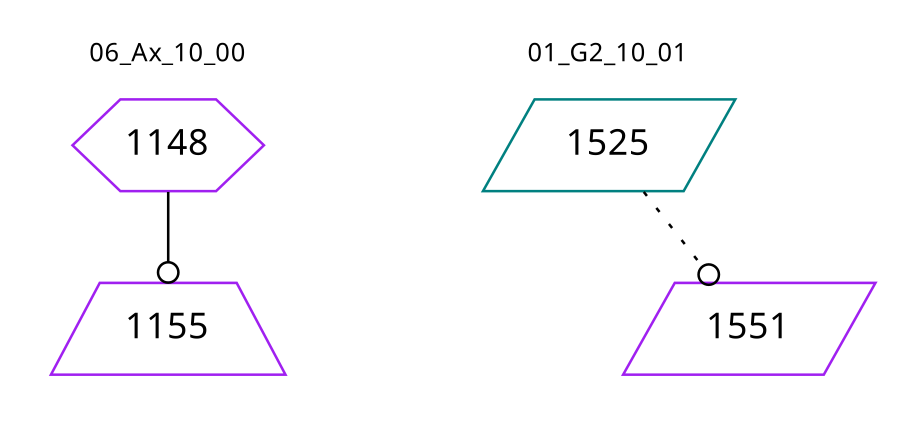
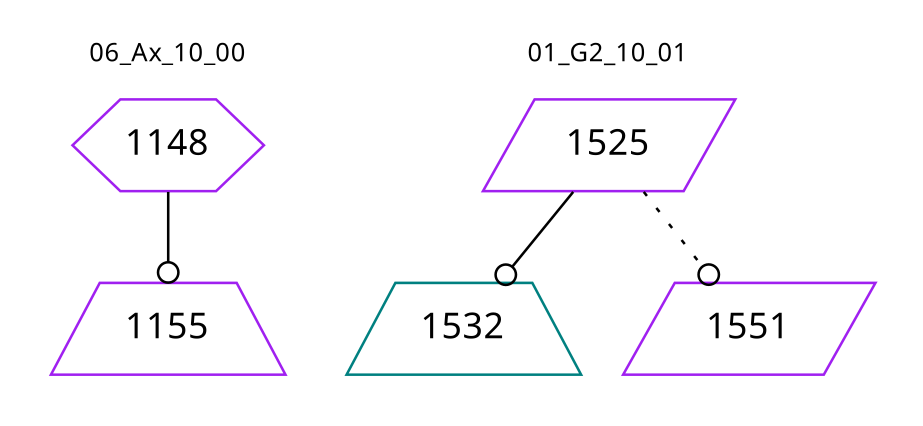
node "1525": color teal -> purple
node "1532": added
